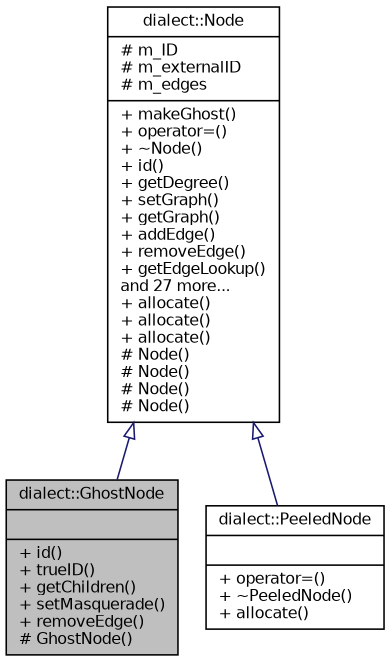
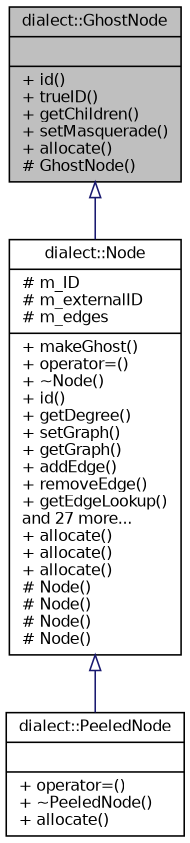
edge "dialect::GhostNode" -> "dialect::Node": reversed
node "dialect::GhostNode": text "+ removeEdge()" -> "+ allocate()"
